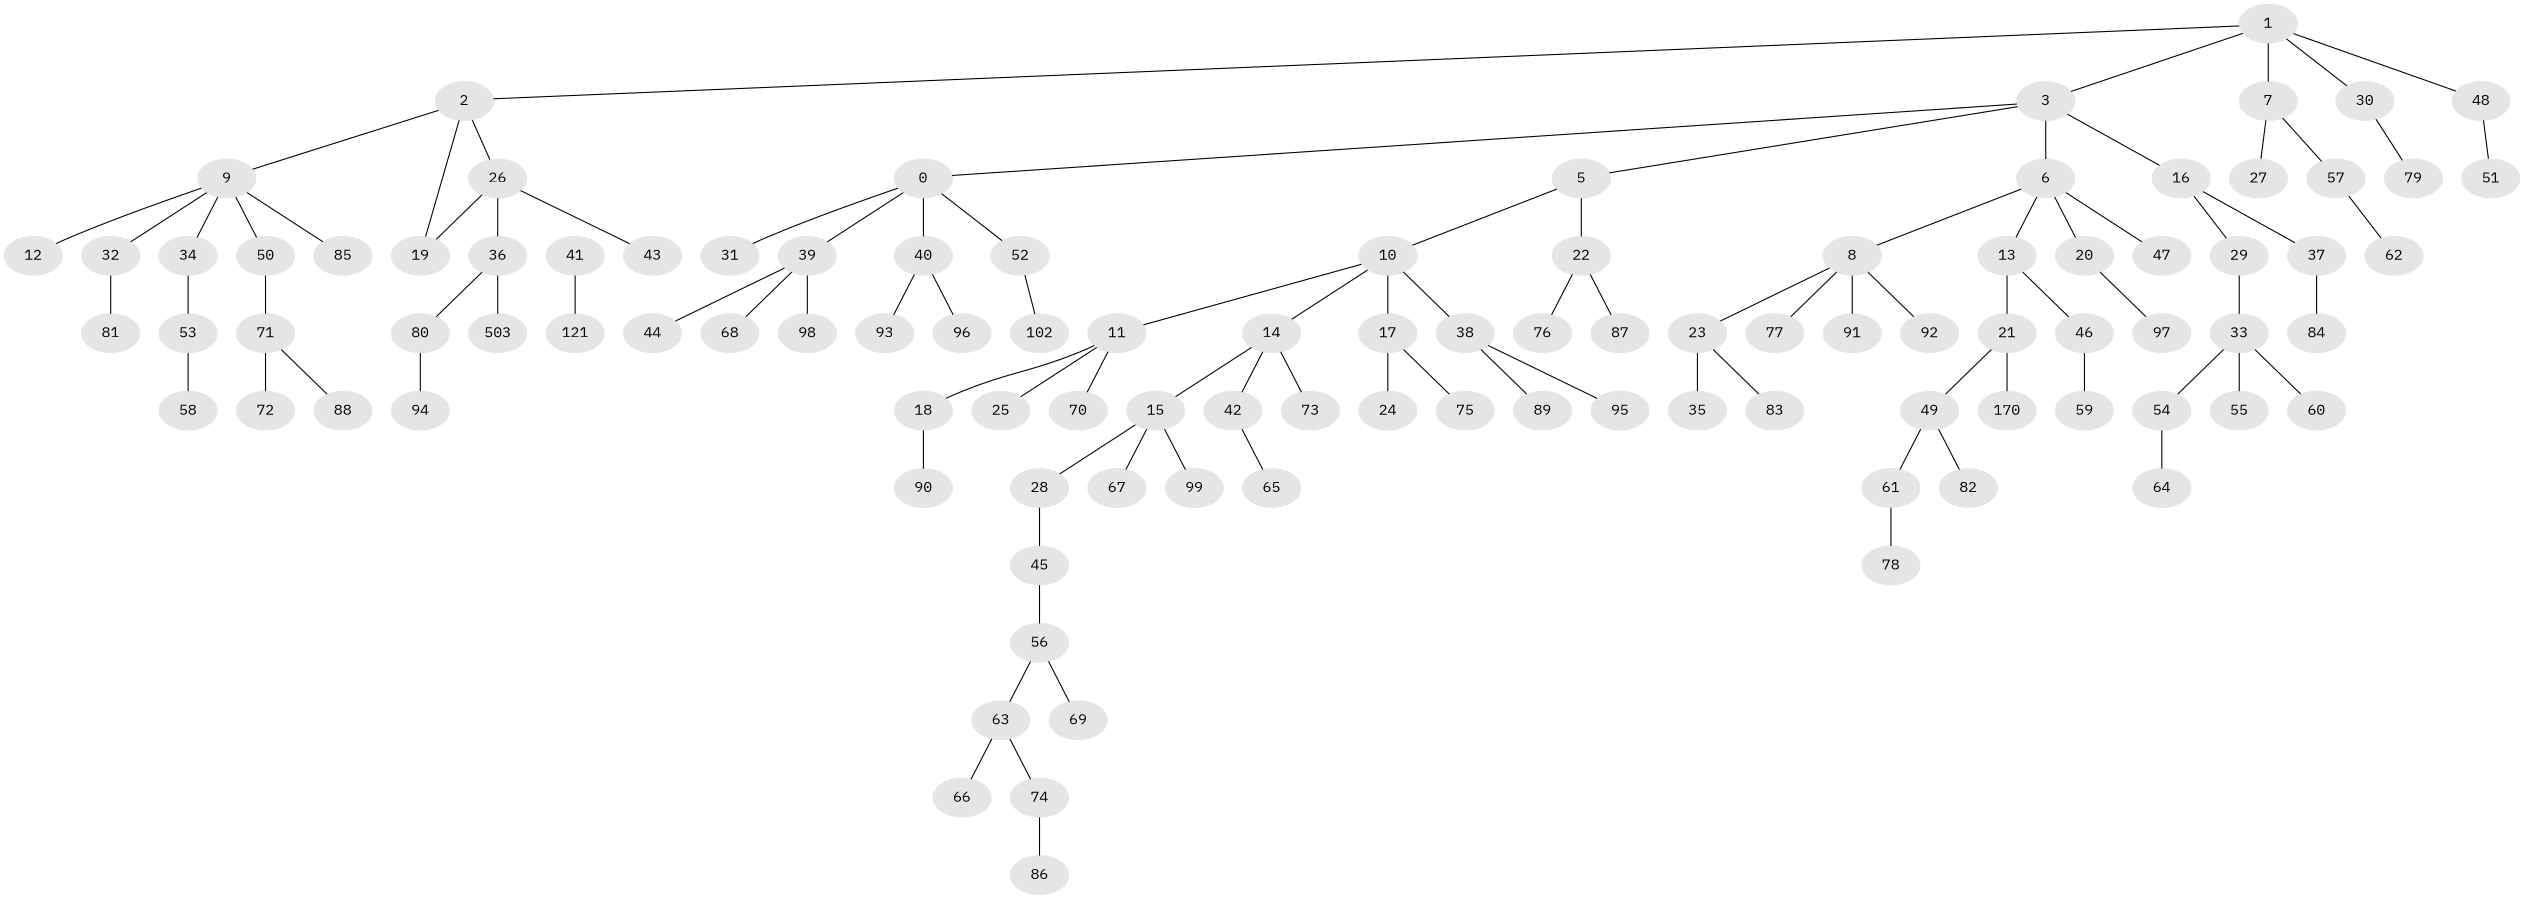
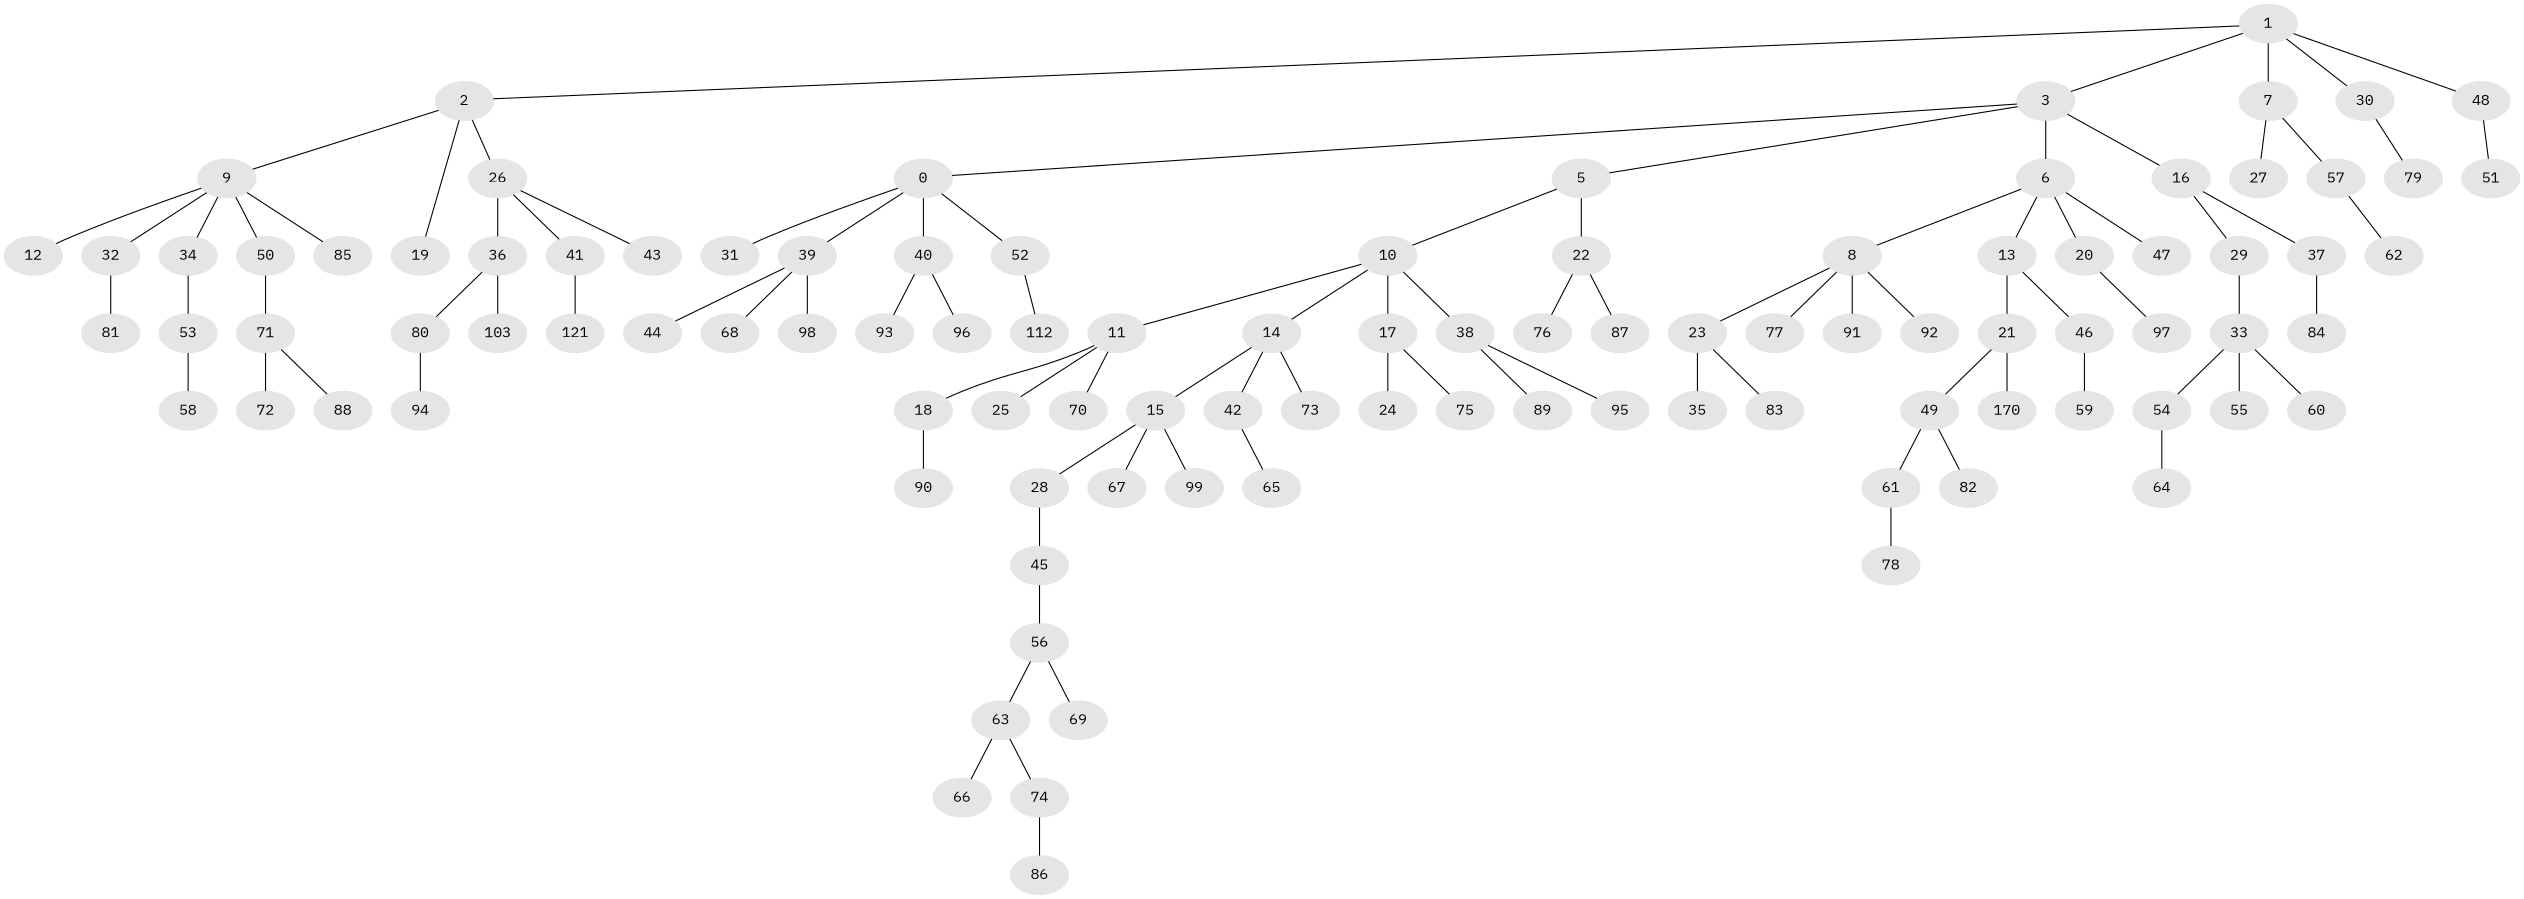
edge "26" -- "19": now "26" -- "41"
node "503": label "503" -> "103"
node "102": label "102" -> "112"
